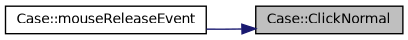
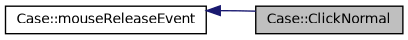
edge "Case::mouseReleaseEvent" -> "Case::ClickNormal": reversed
